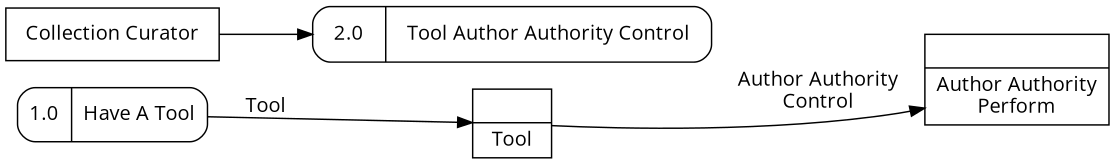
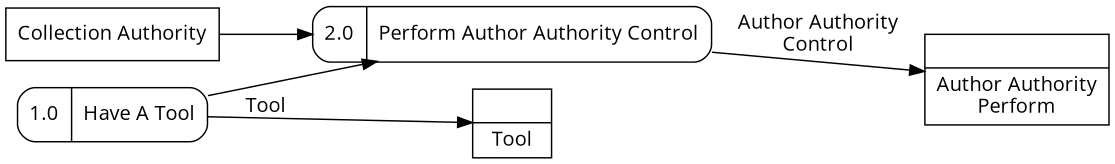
node "Collection Curator": label "Collection Curator" -> "Collection Authority"
node "2.0": text "Tool Author Authority Control" -> "Perform Author Authority Control"
edge "1.0" -> "2.0": added
edge "Tool" -> "Author Authority": now "2.0" -> "Author Authority"
